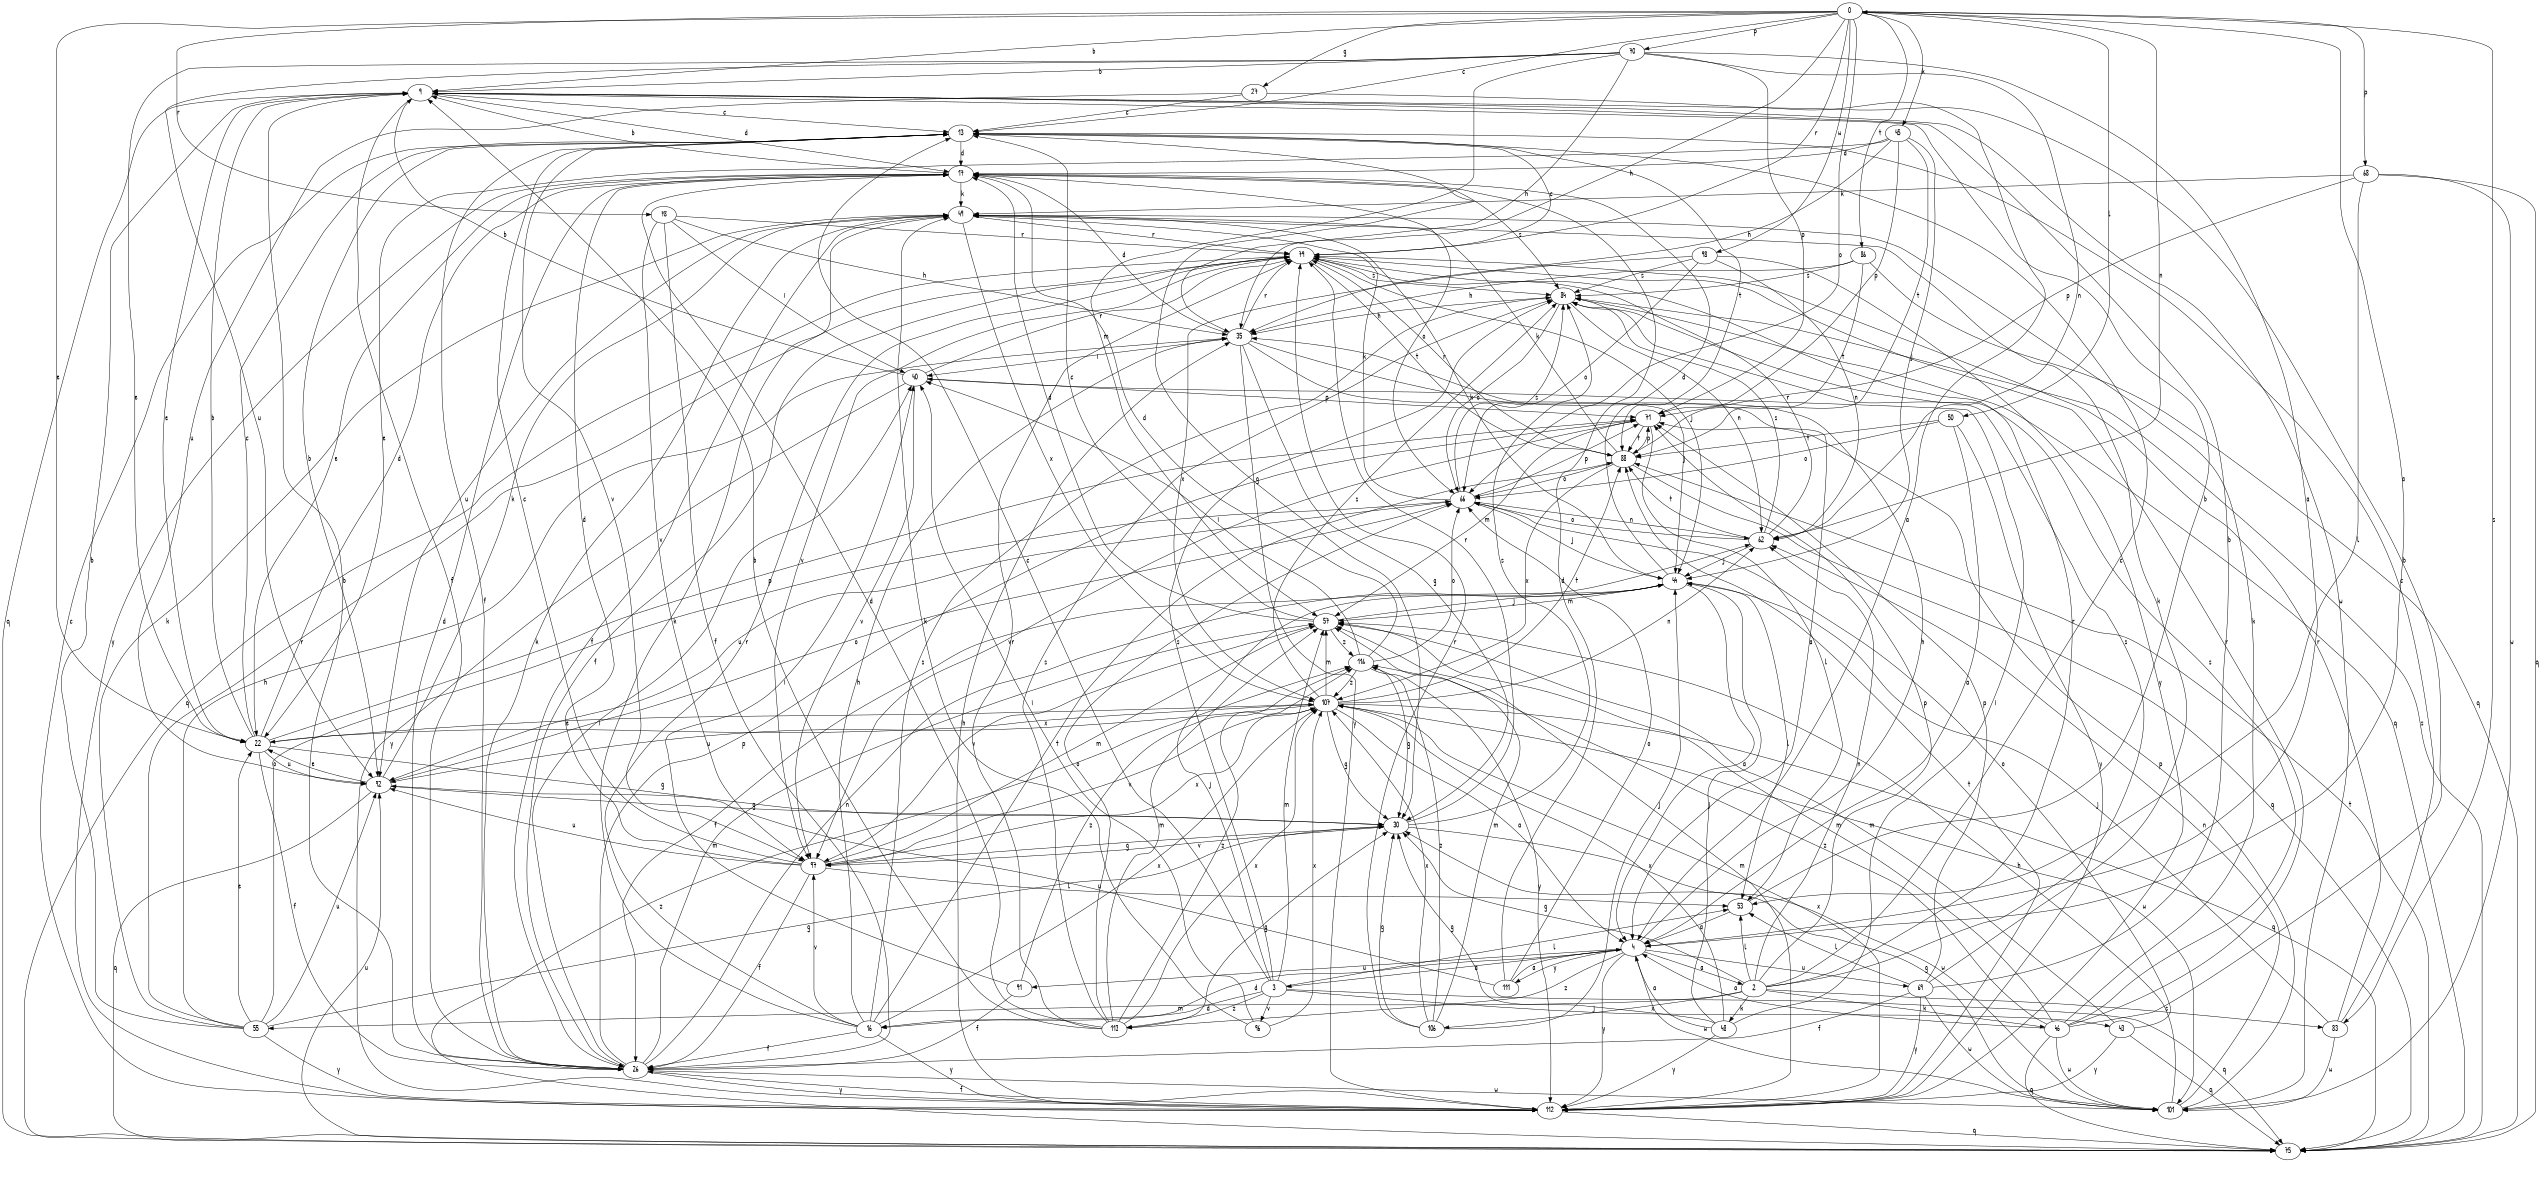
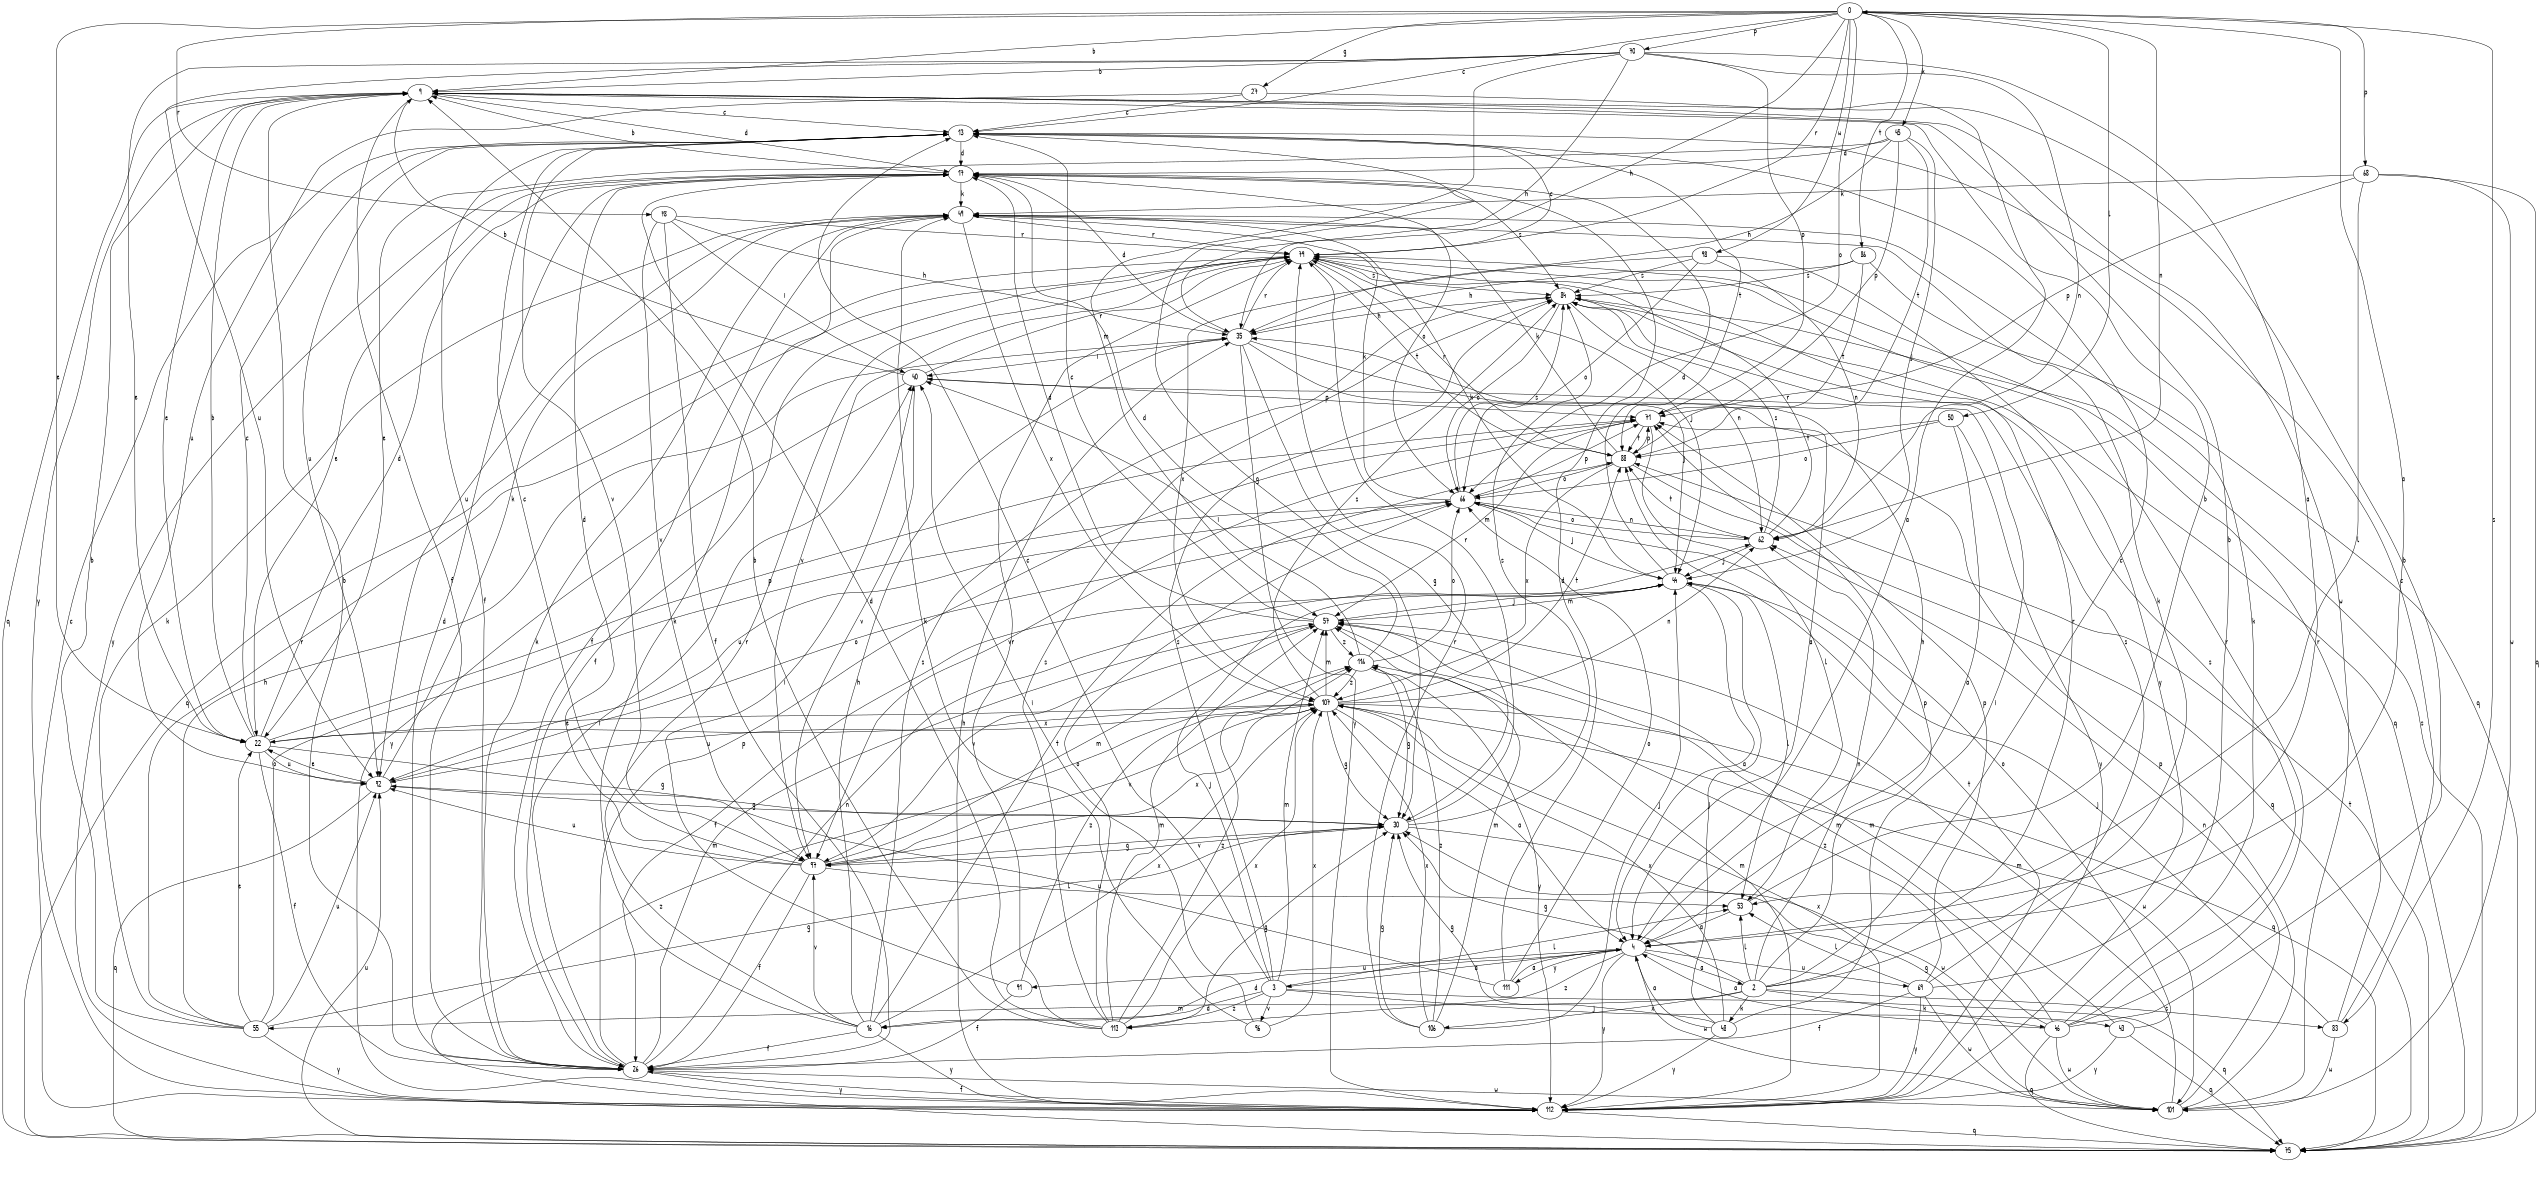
edge "13" -> "92": label "b" -> "u"
edge "101" -> "57": label "h" -> "m"
edge "9" -> "112": added, label "y"
